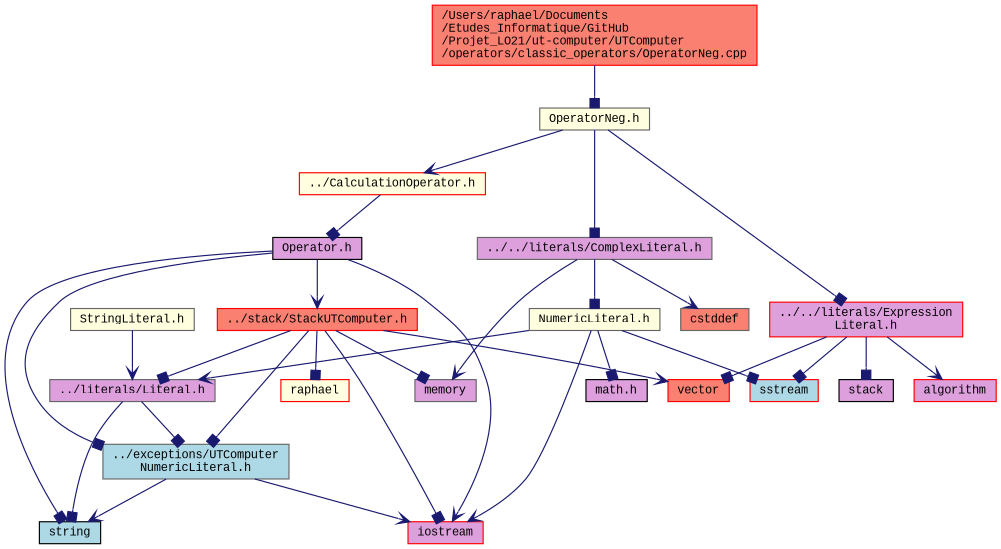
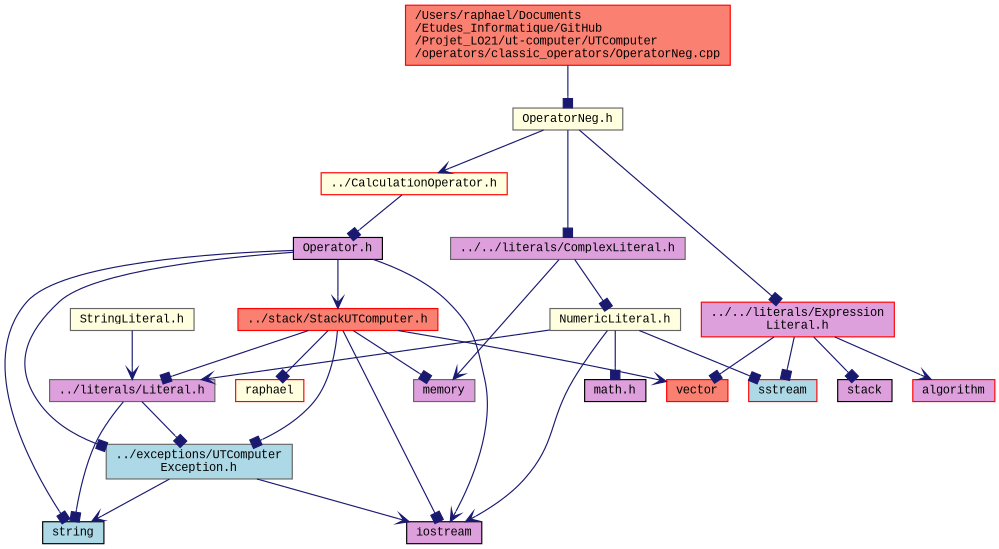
node "cstddef": removed
node "../exceptions/UTComputer NumericLiteral.h": label "../exceptions/UTComputer NumericLiteral.h" -> "../exceptions/UTComputer Exception.h"
node "iostream": color red -> black
